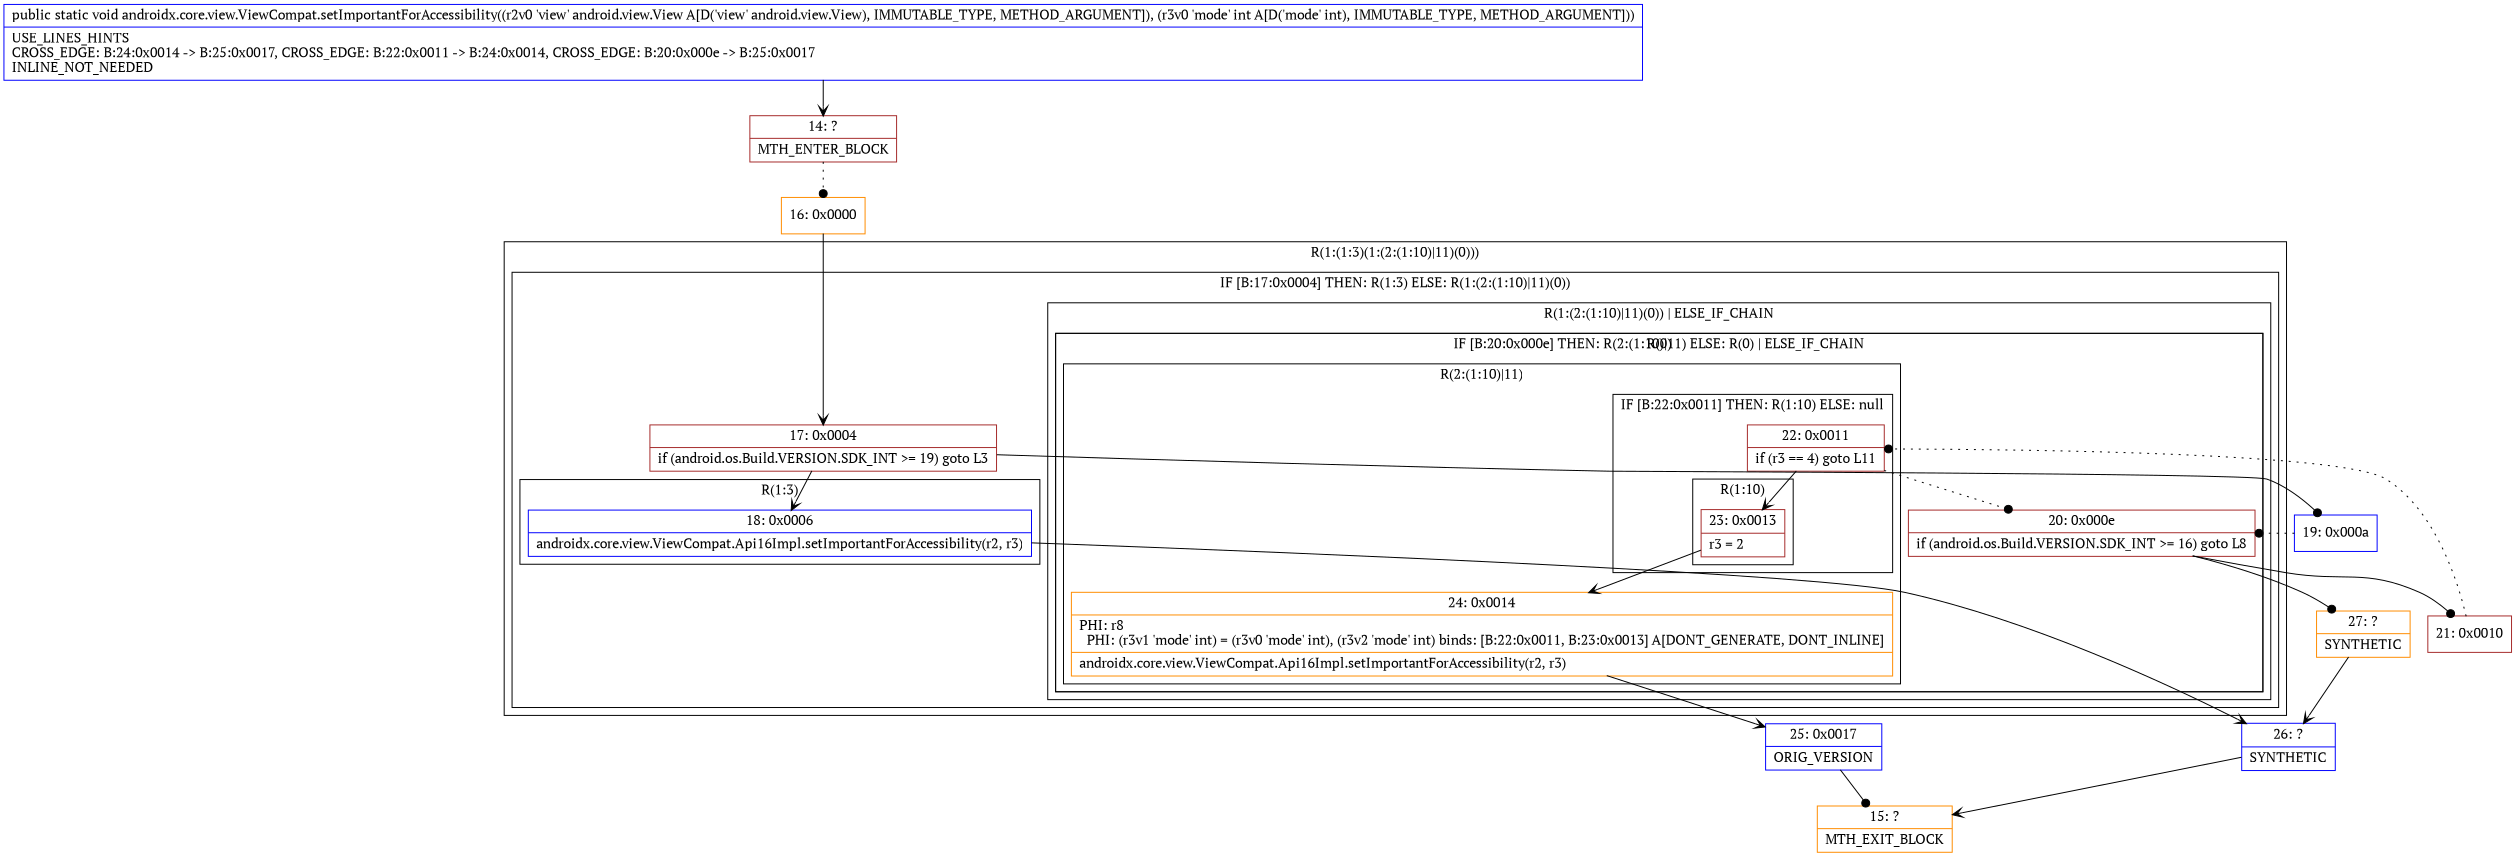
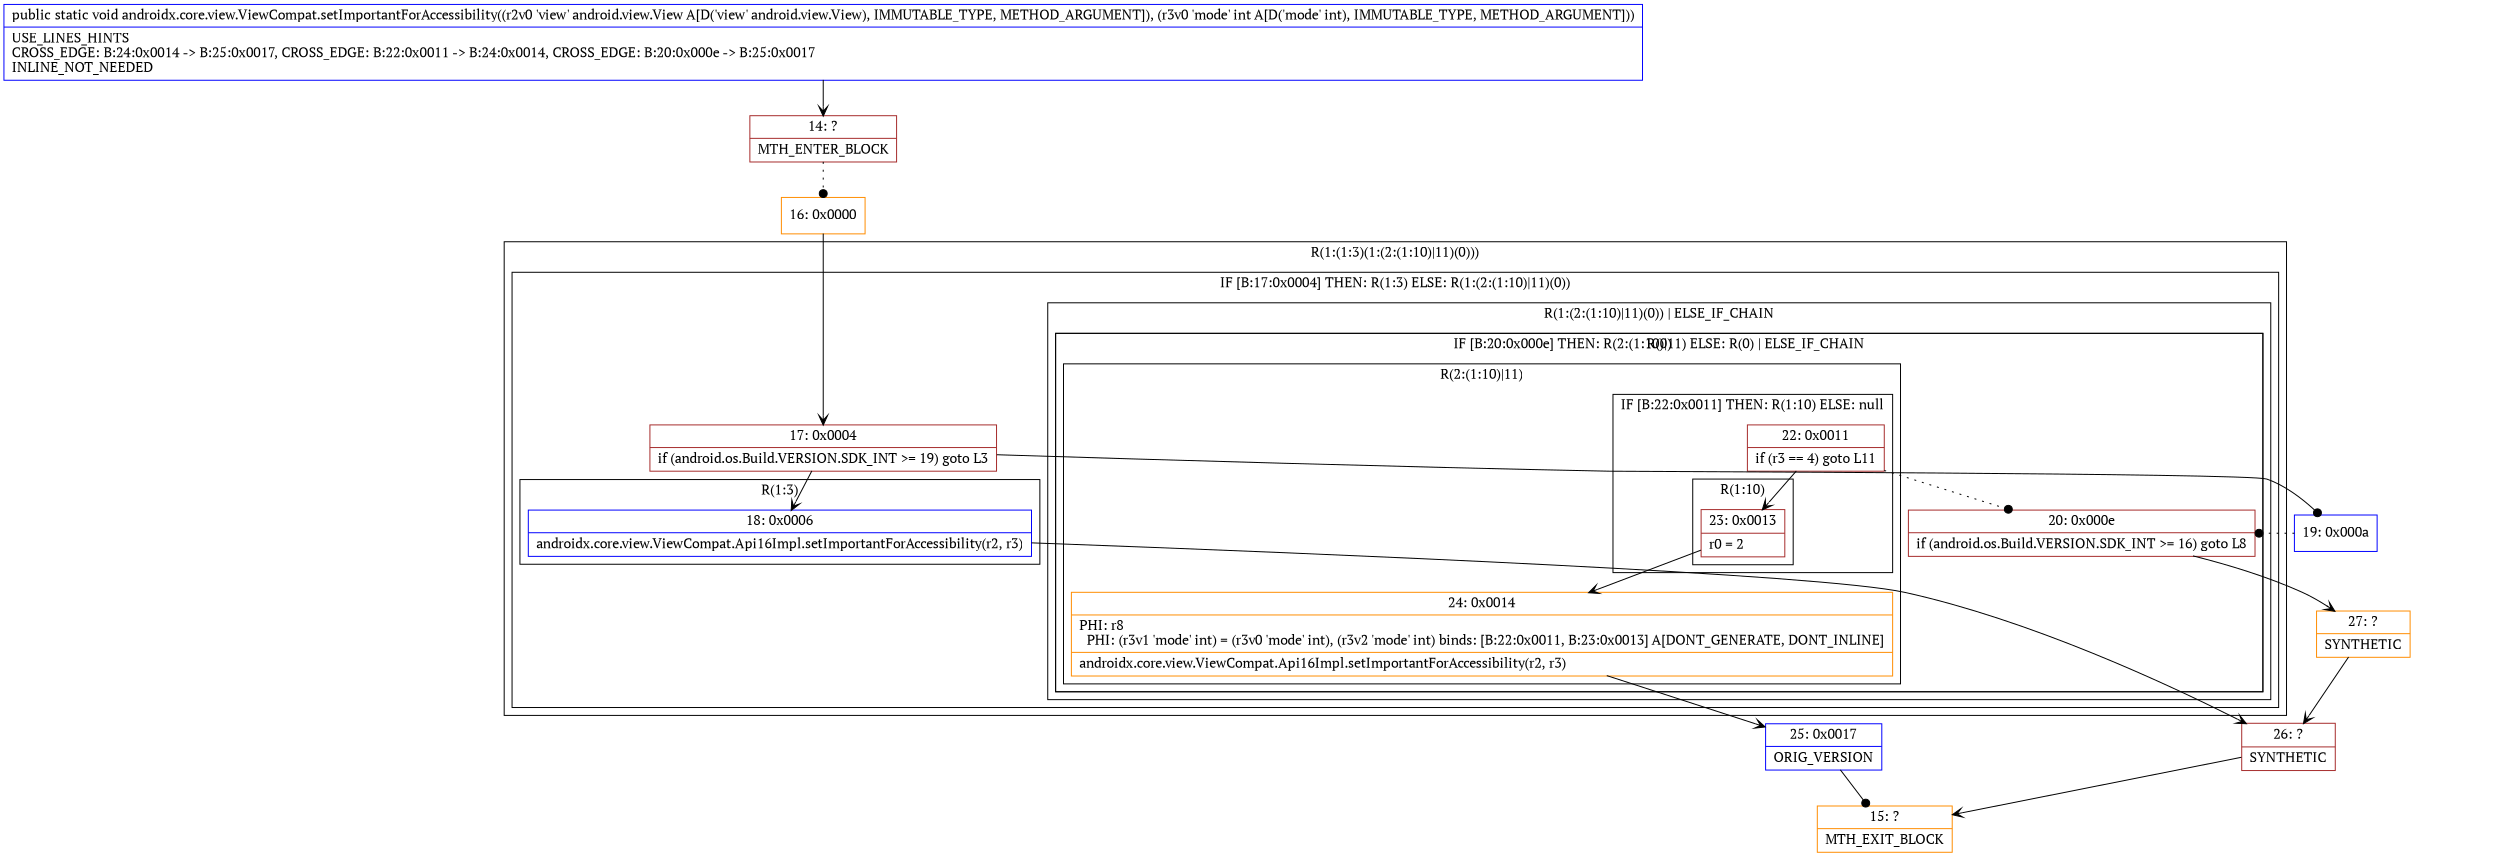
node "23: 0x0013": text "r3 = 2" -> "r0 = 2"
edge "20: 0x000e" -> "27: ?": arrowhead dot -> vee
node "21: 0x0010": removed
node "26: ?": color blue -> brown
